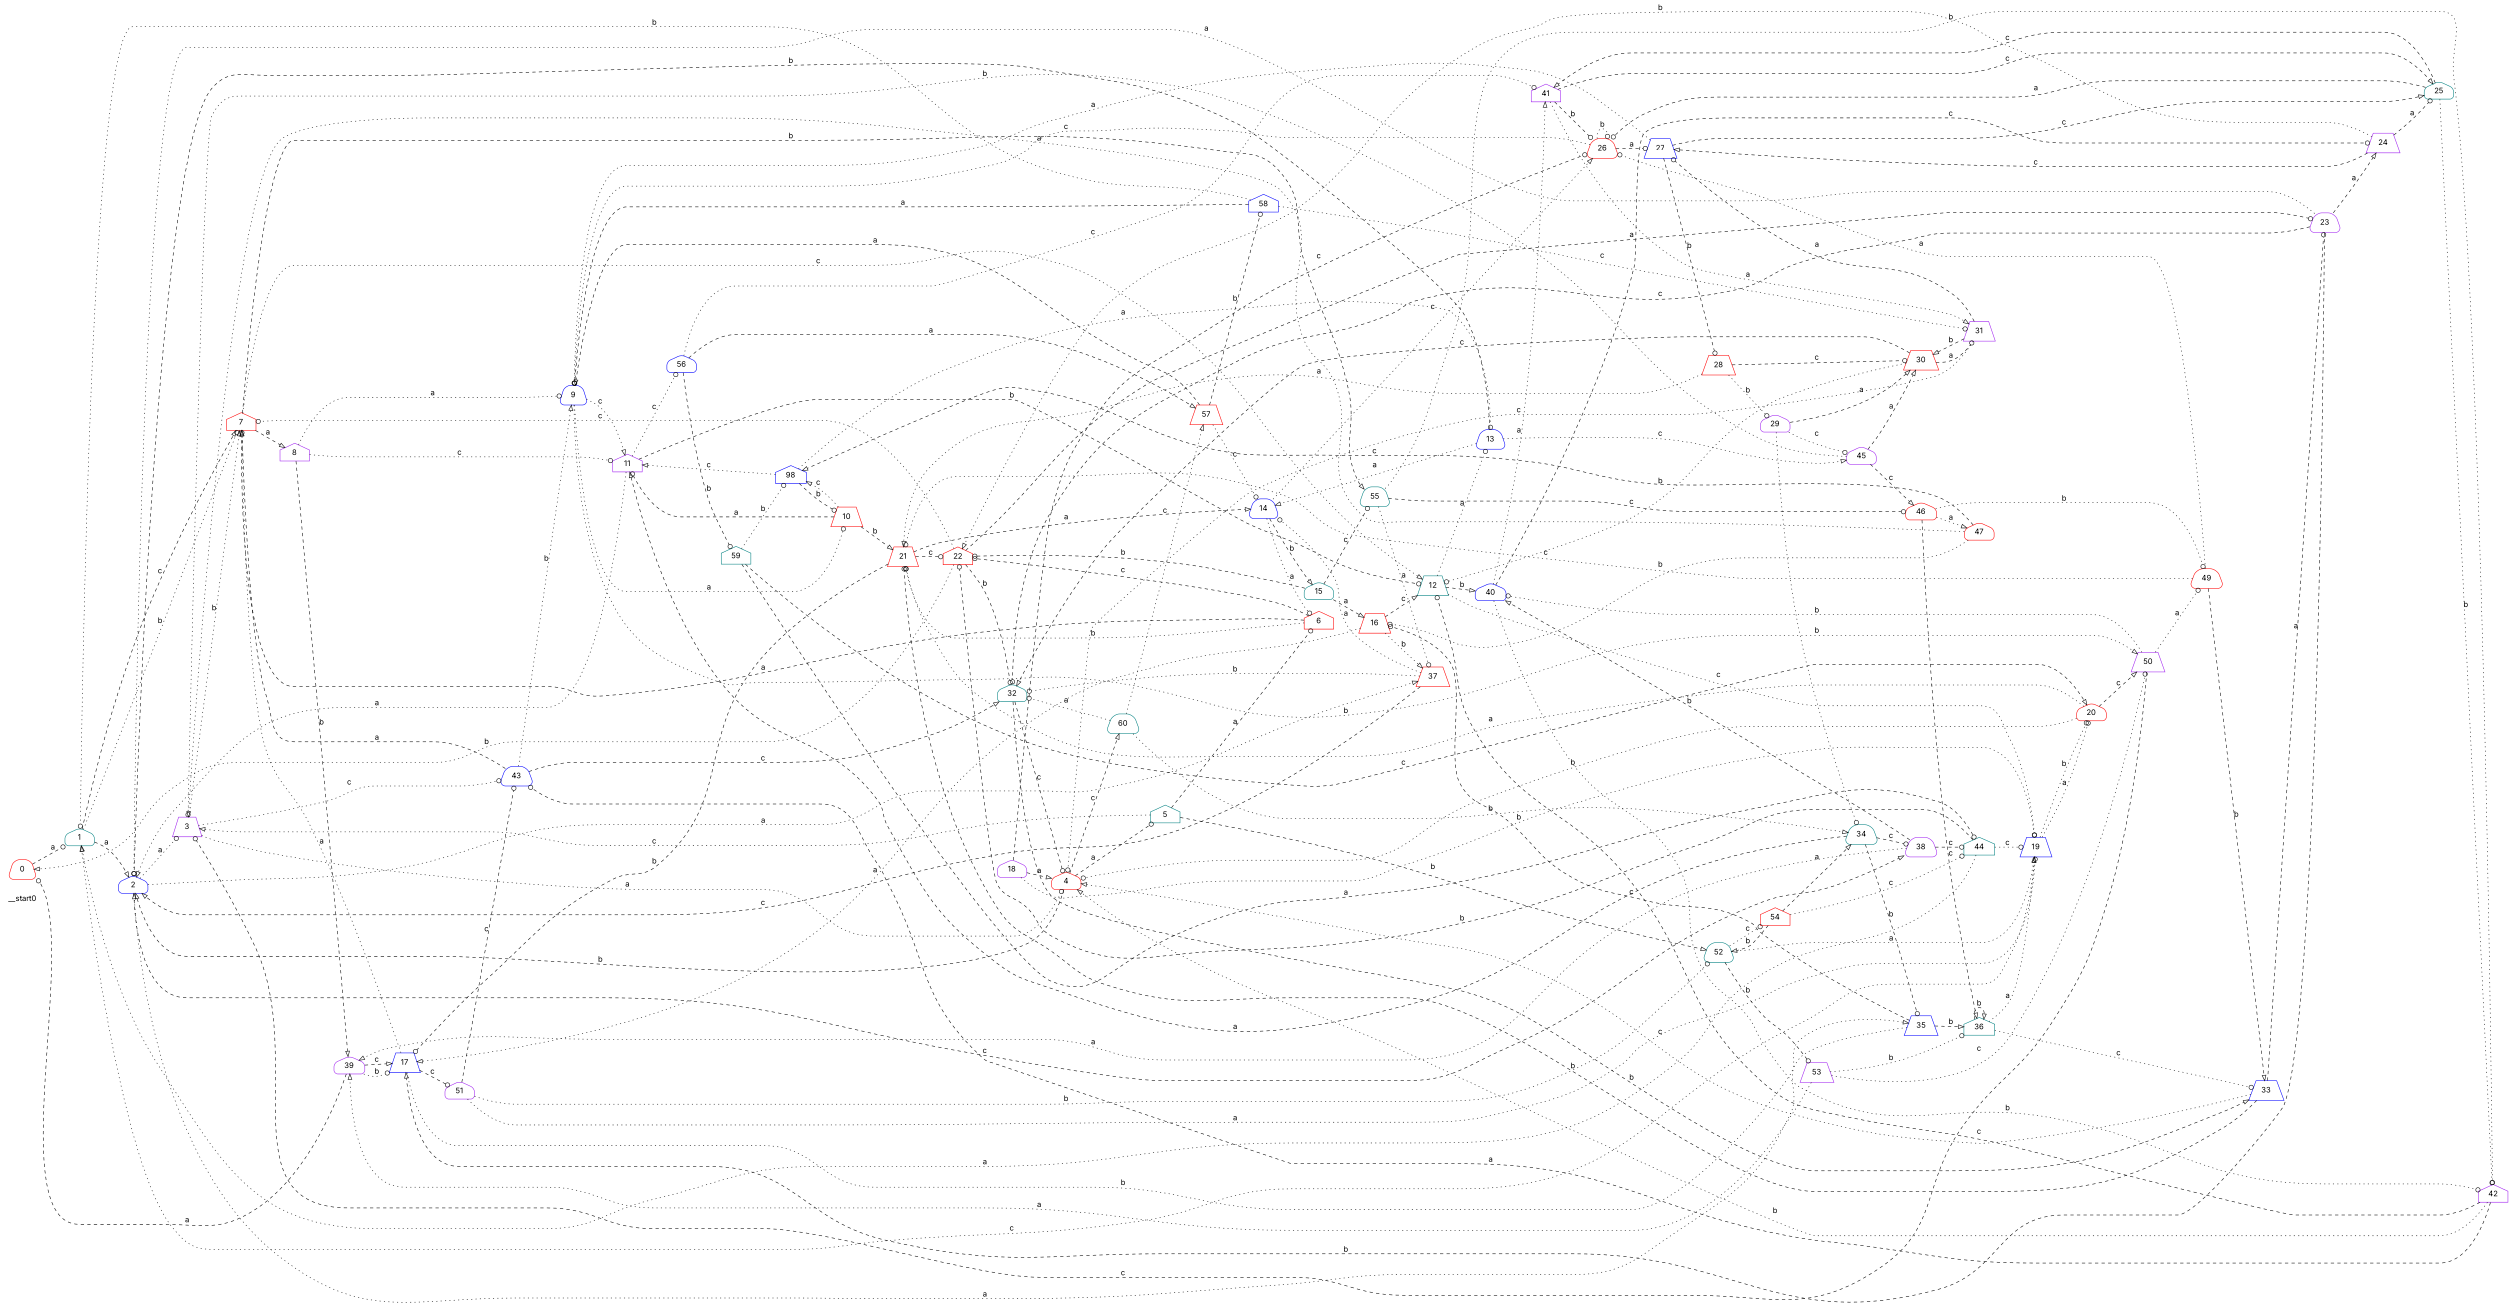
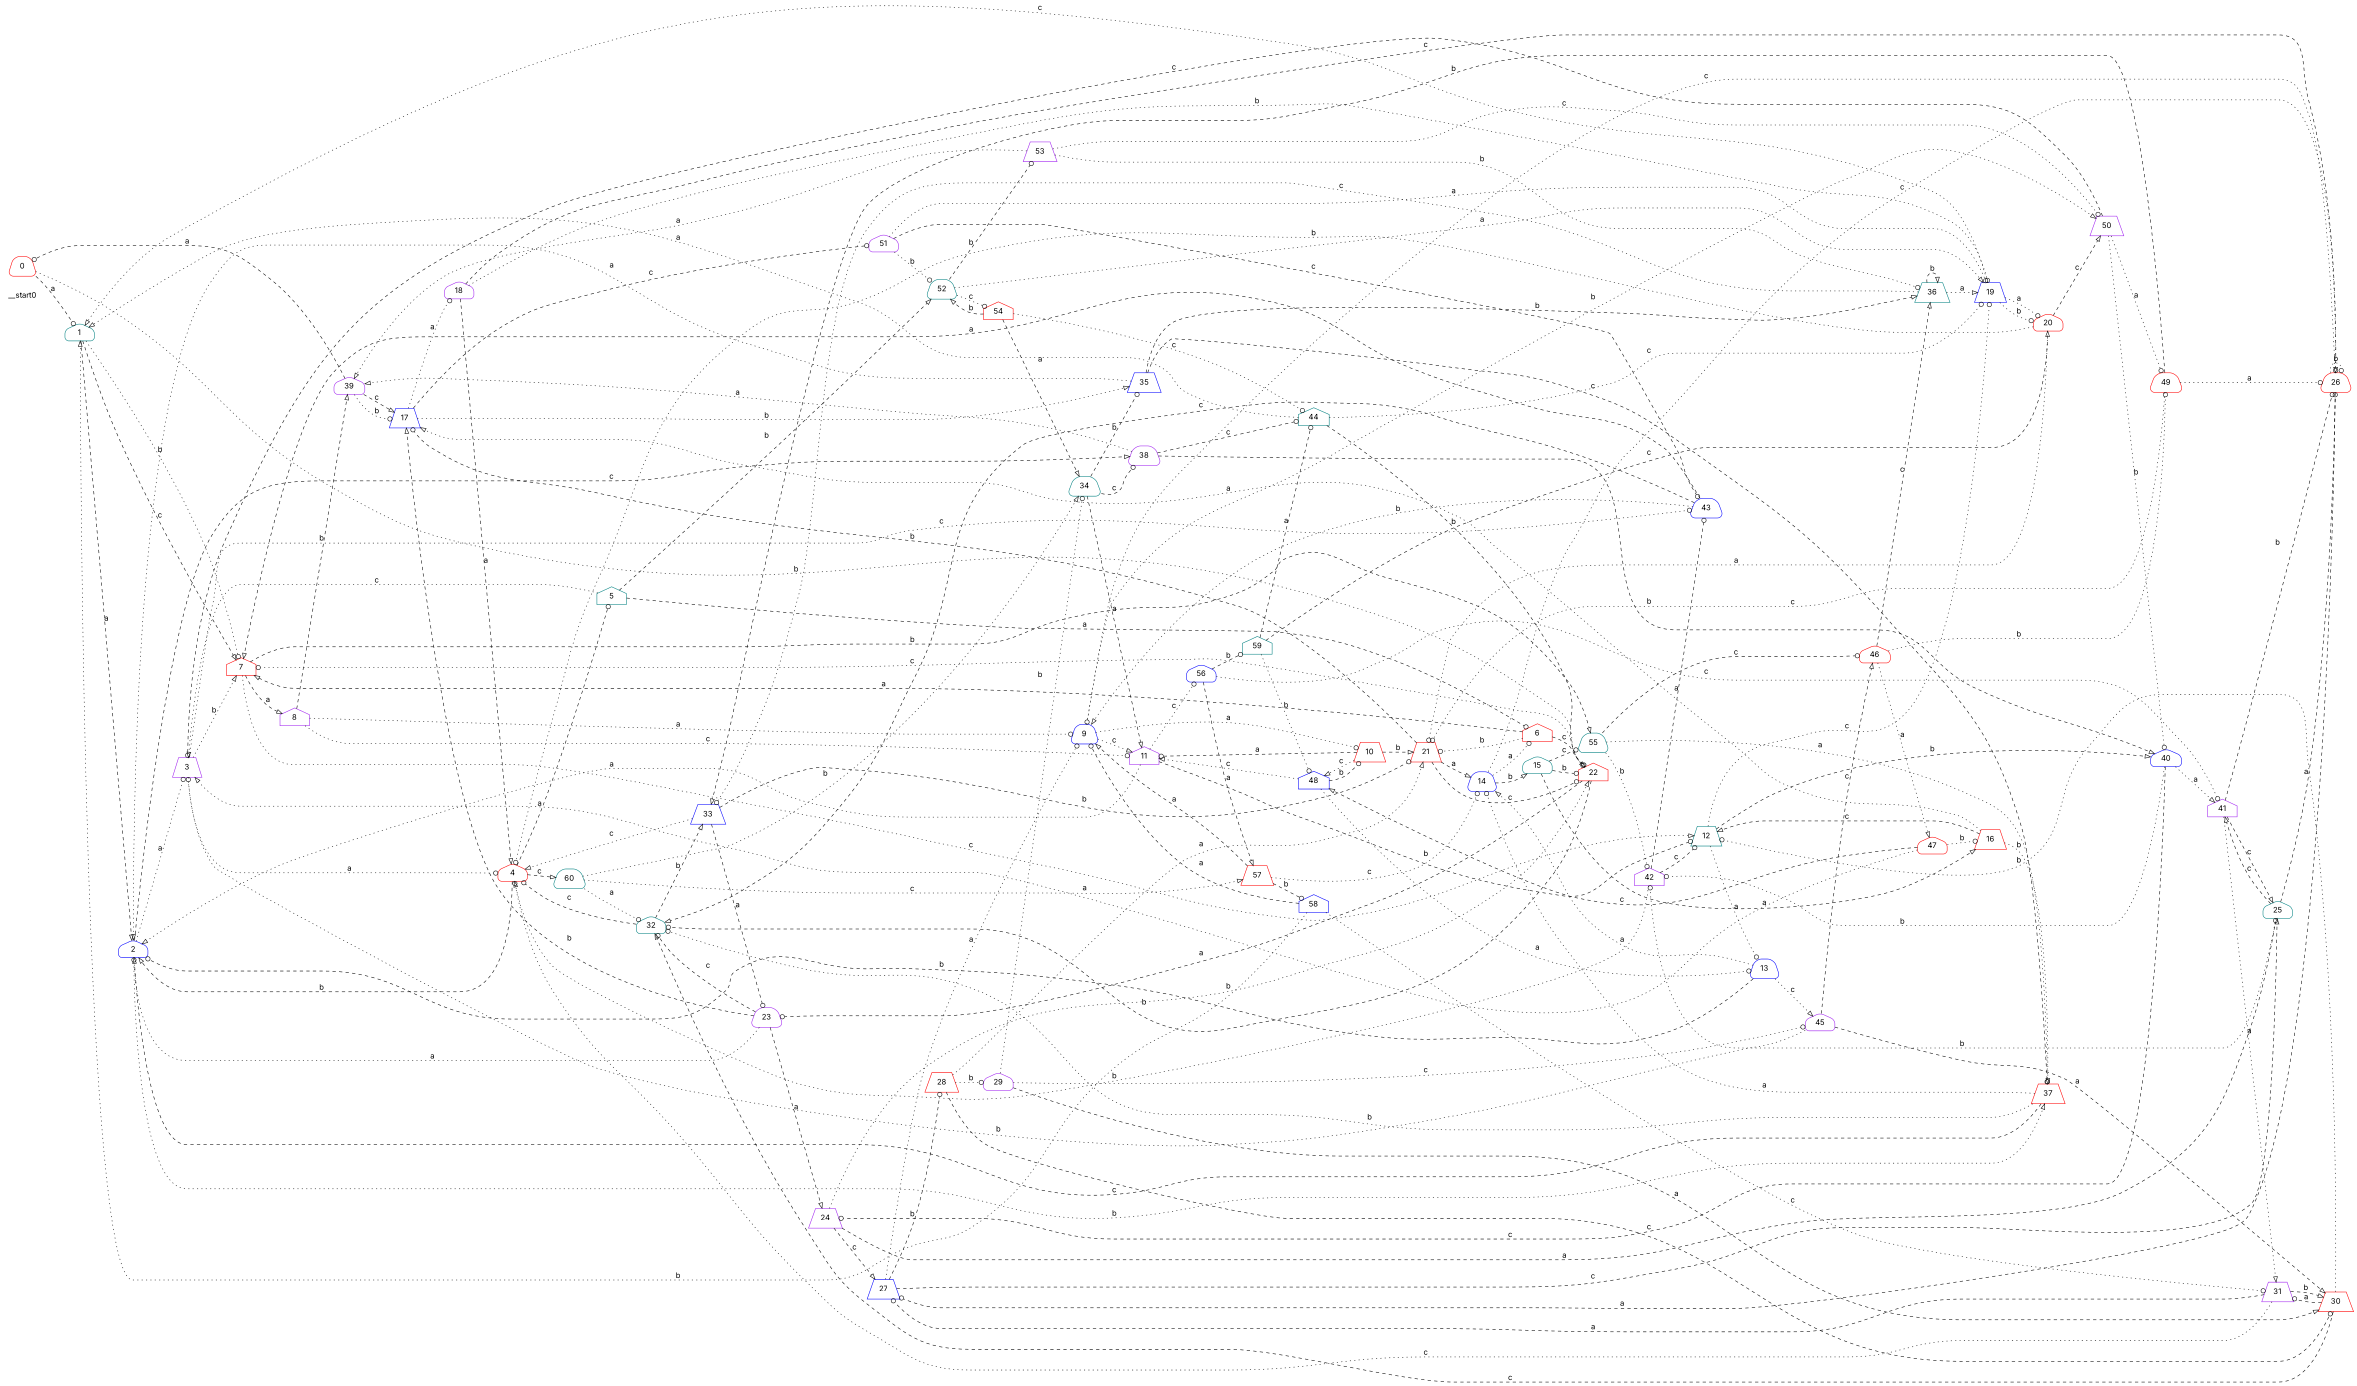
edge "58" -> "1": arrowhead odot -> onormal
node "98": label "98" -> "48"
edge "22" -> "0": reversed
edge "17" -> "7": now "17" -> "18"
edge "2" -> "37": label "a" -> "b"
edge "35" -> "16": now "35" -> "37"
node "36": shape house -> trapezium
